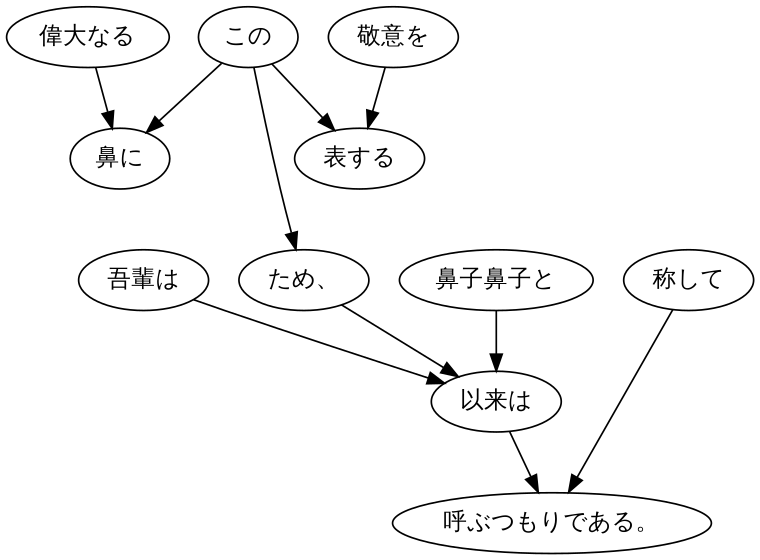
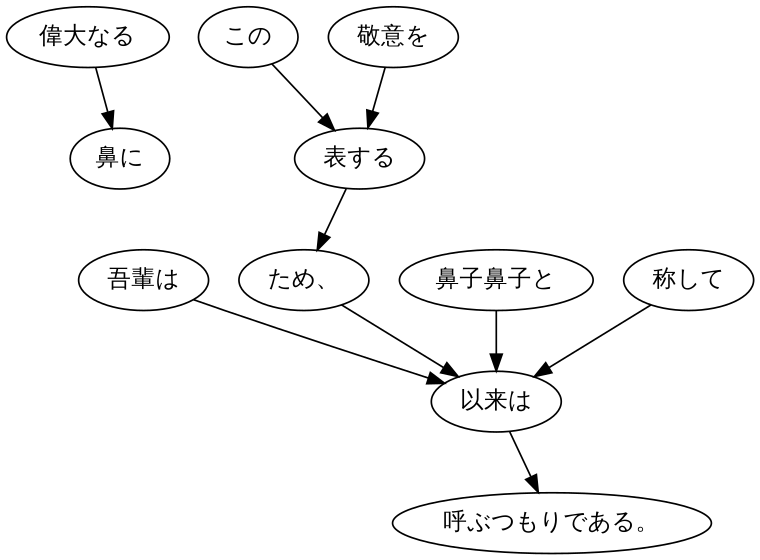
edge "この" -> "鼻に": removed
edge "この" -> "ため、": now "表する" -> "ため、"
edge "称して" -> "呼ぶつもりである。": now "称して" -> "以来は"
